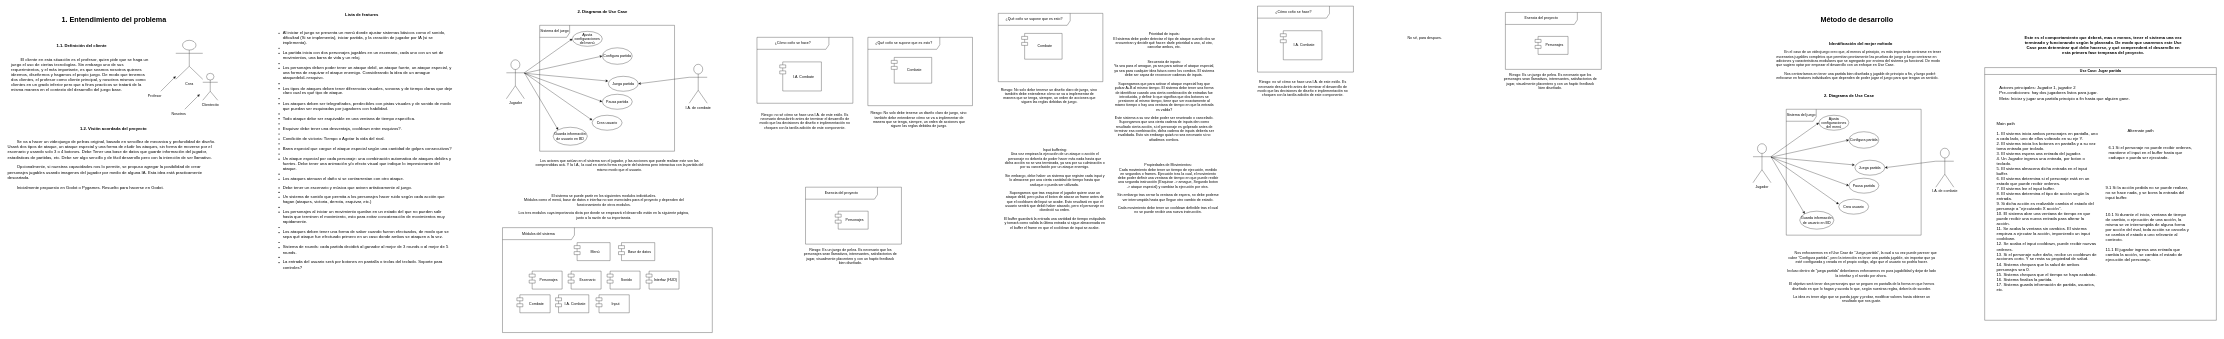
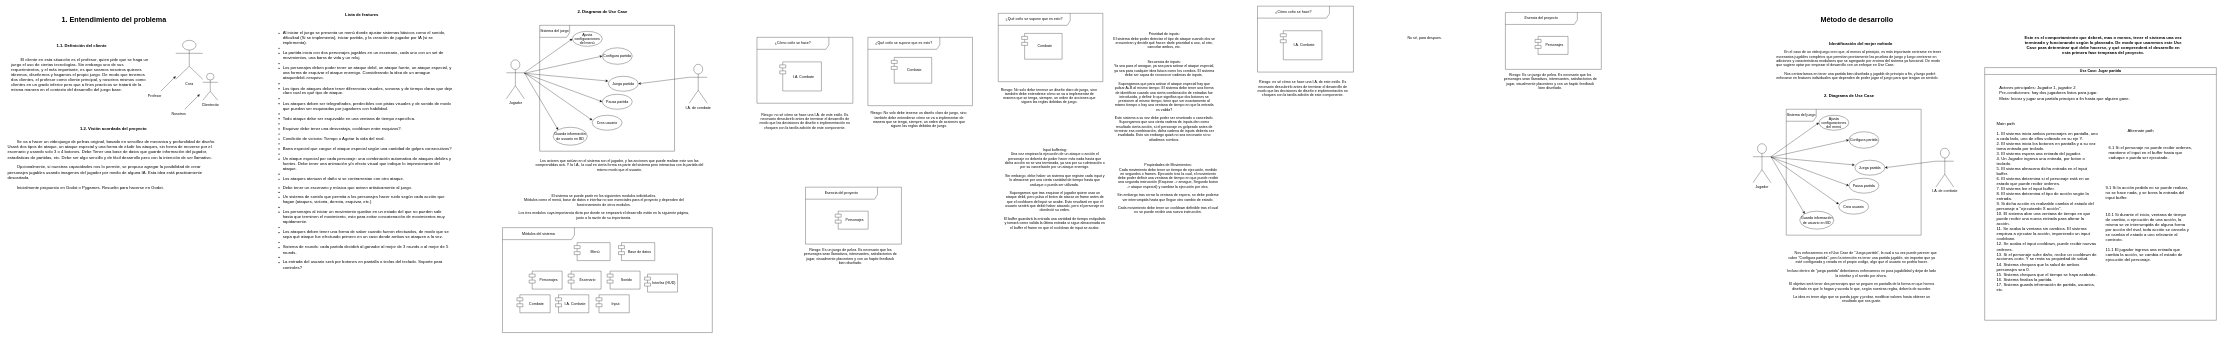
node "Interfaz (HUD)": moved (662, 280) -> (660, 283)
